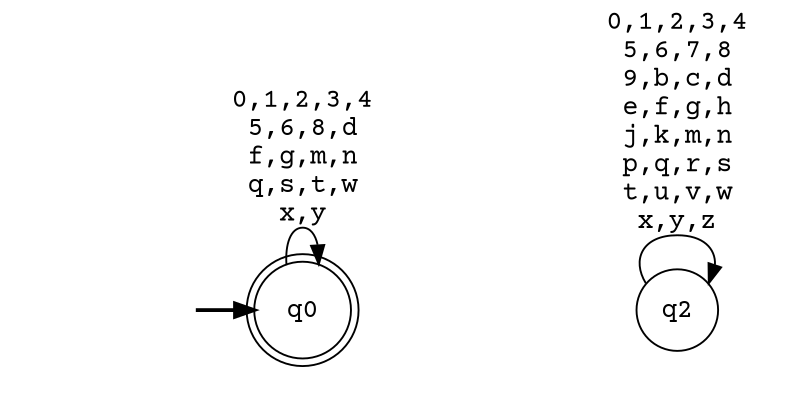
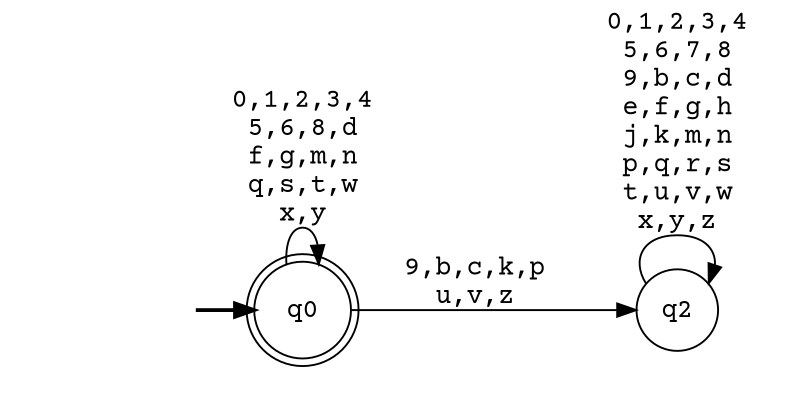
edge "q0" -> "q2": added, label "9,b,c,k,p u,v,z"
